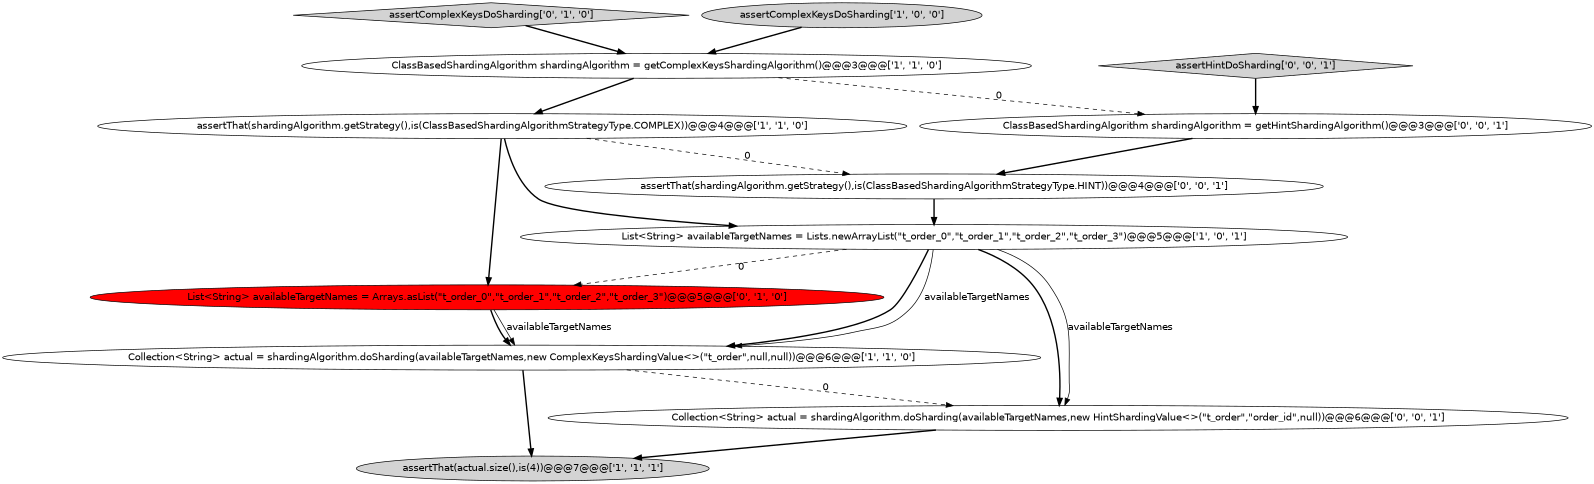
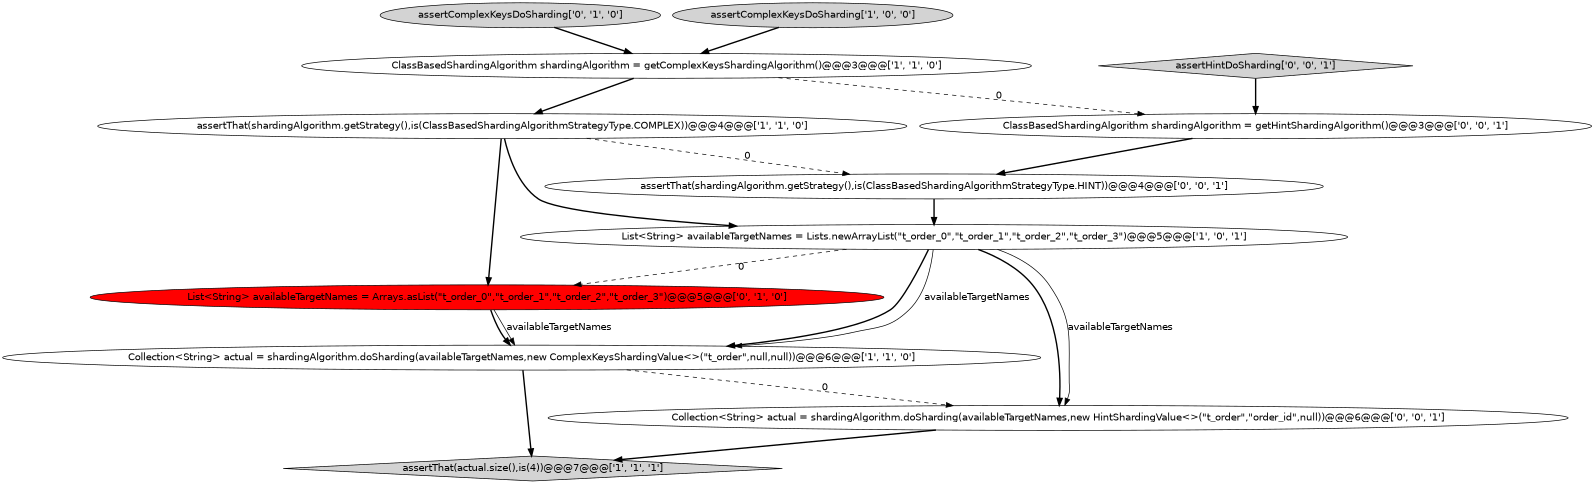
node "assertComplexKeysDoSharding['0', '1', '0']": shape diamond -> ellipse
node "assertThat(actual.size(),is(4))@@@7@@@['1', '1', '1']": shape ellipse -> diamond
